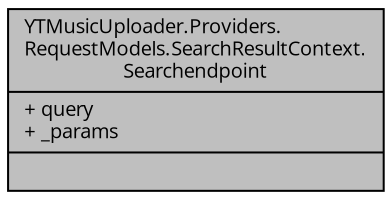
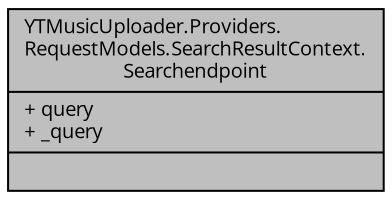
node "YTMusicUploader.Providers.": text "+ _params" -> "+ _query"
